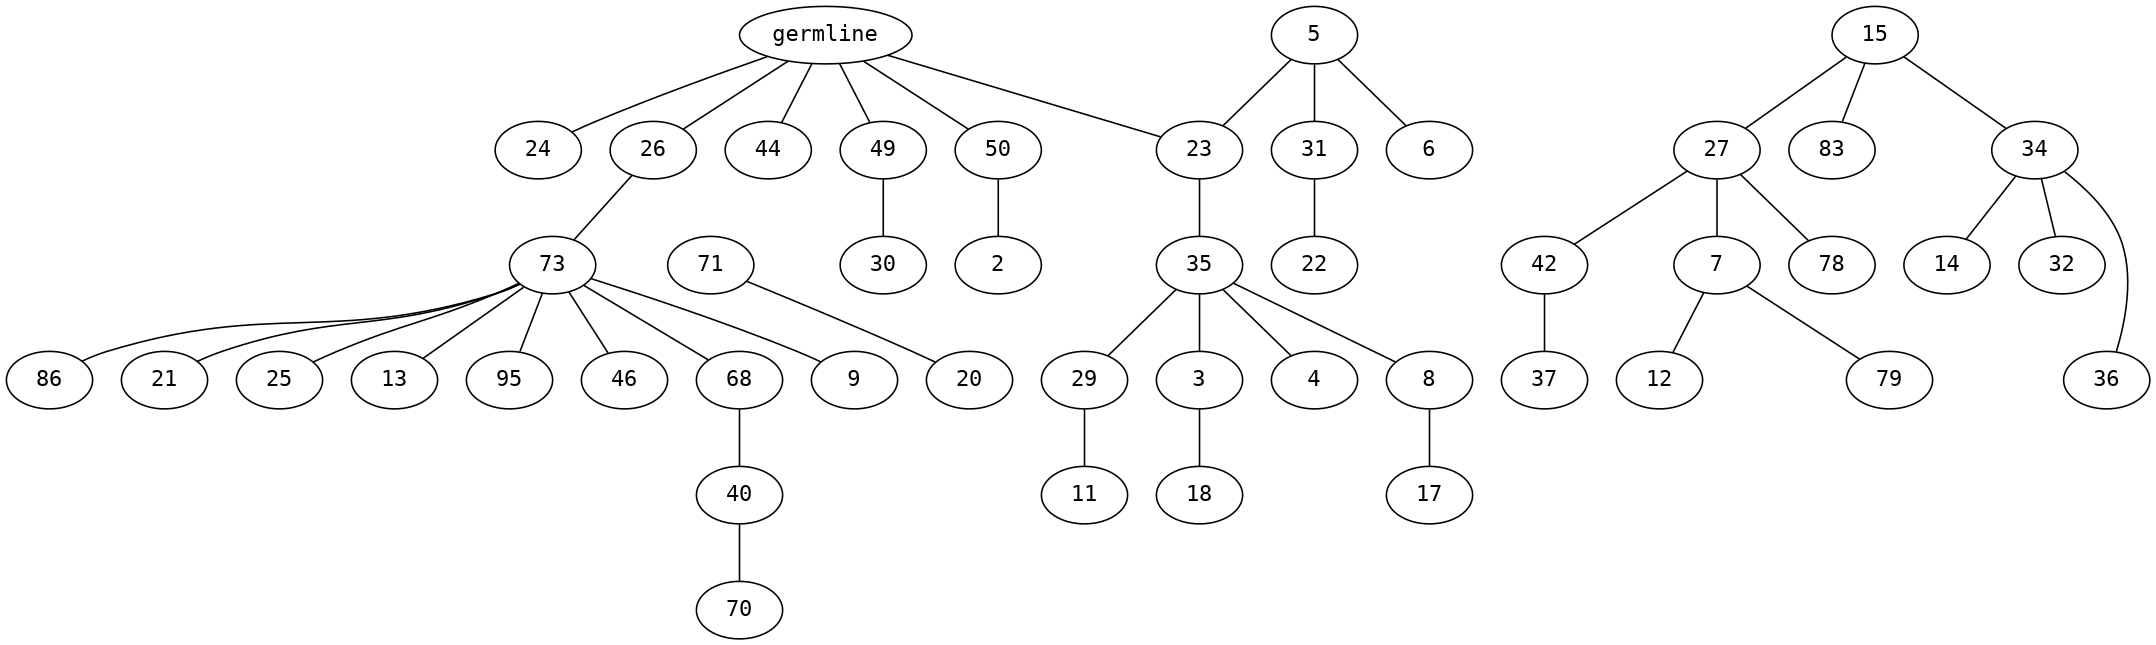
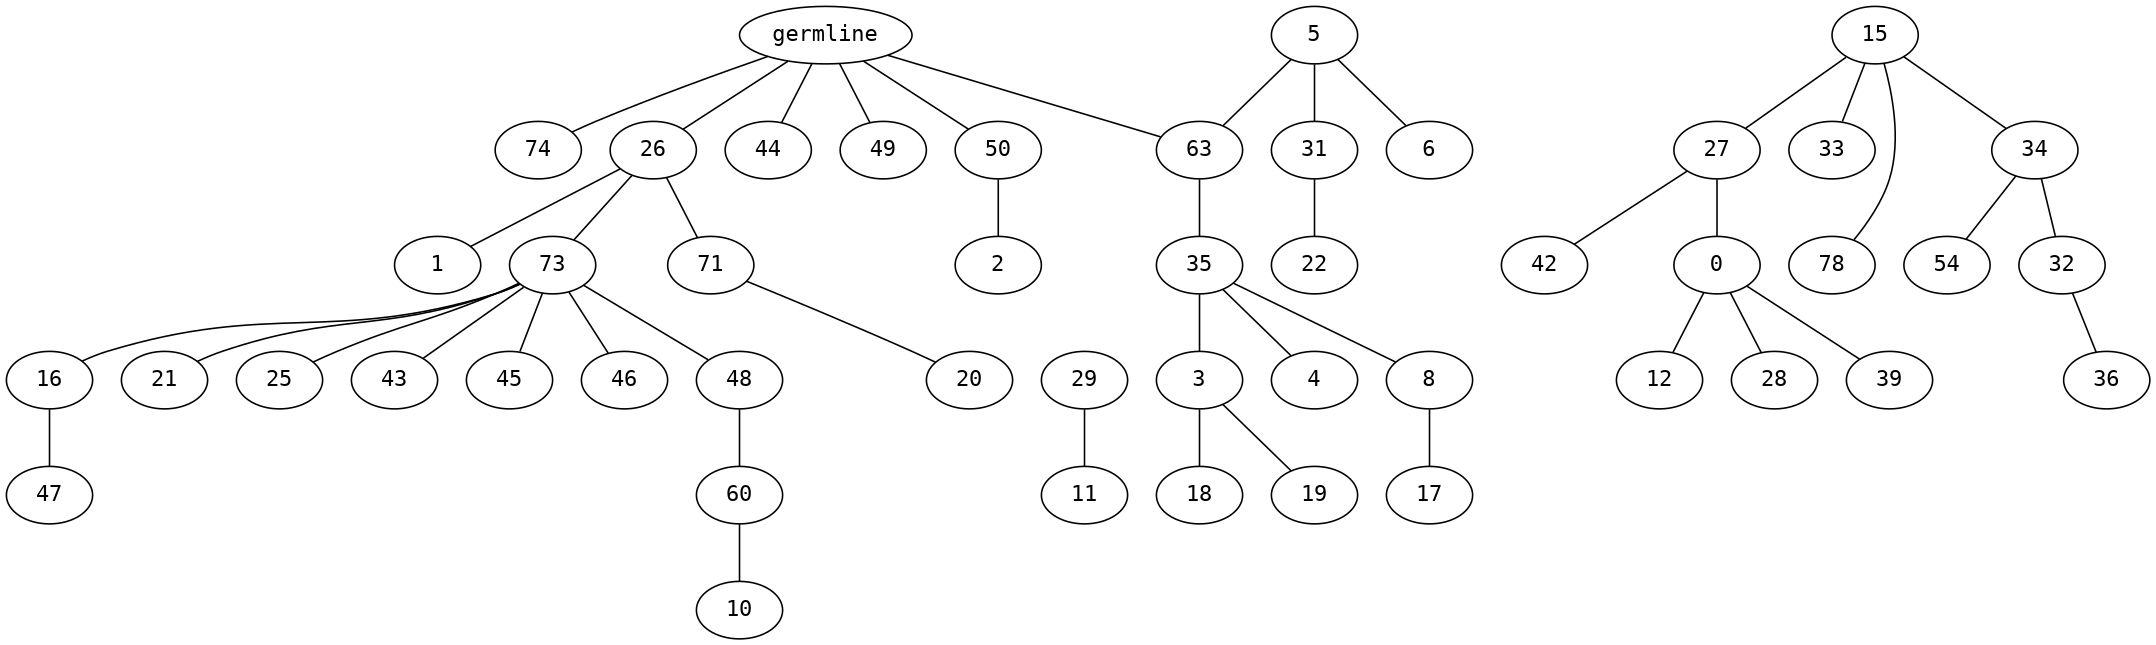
node "24": label "24" -> "74"
node "23": label "23" -> "63"
node "83": label "83" -> "33"
edge "27" -- "78": now "15" -- "78"
edge "26" -- "71": added
edge "34" -- "36": now "32" -- "36"
node "1": added
node "30": removed
node "7": label "7" -> "0"
node "14": label "14" -> "54"
edge "35" -- "29": removed
node "86": label "86" -> "16"
node "13": label "13" -> "43"
node "95": label "95" -> "45"
node "68": label "68" -> "48"
node "9": removed
node "37": removed
node "28": added
node "79": label "79" -> "39"
node "47": added
node "40": label "40" -> "60"
node "19": added
node "70": label "70" -> "10"
